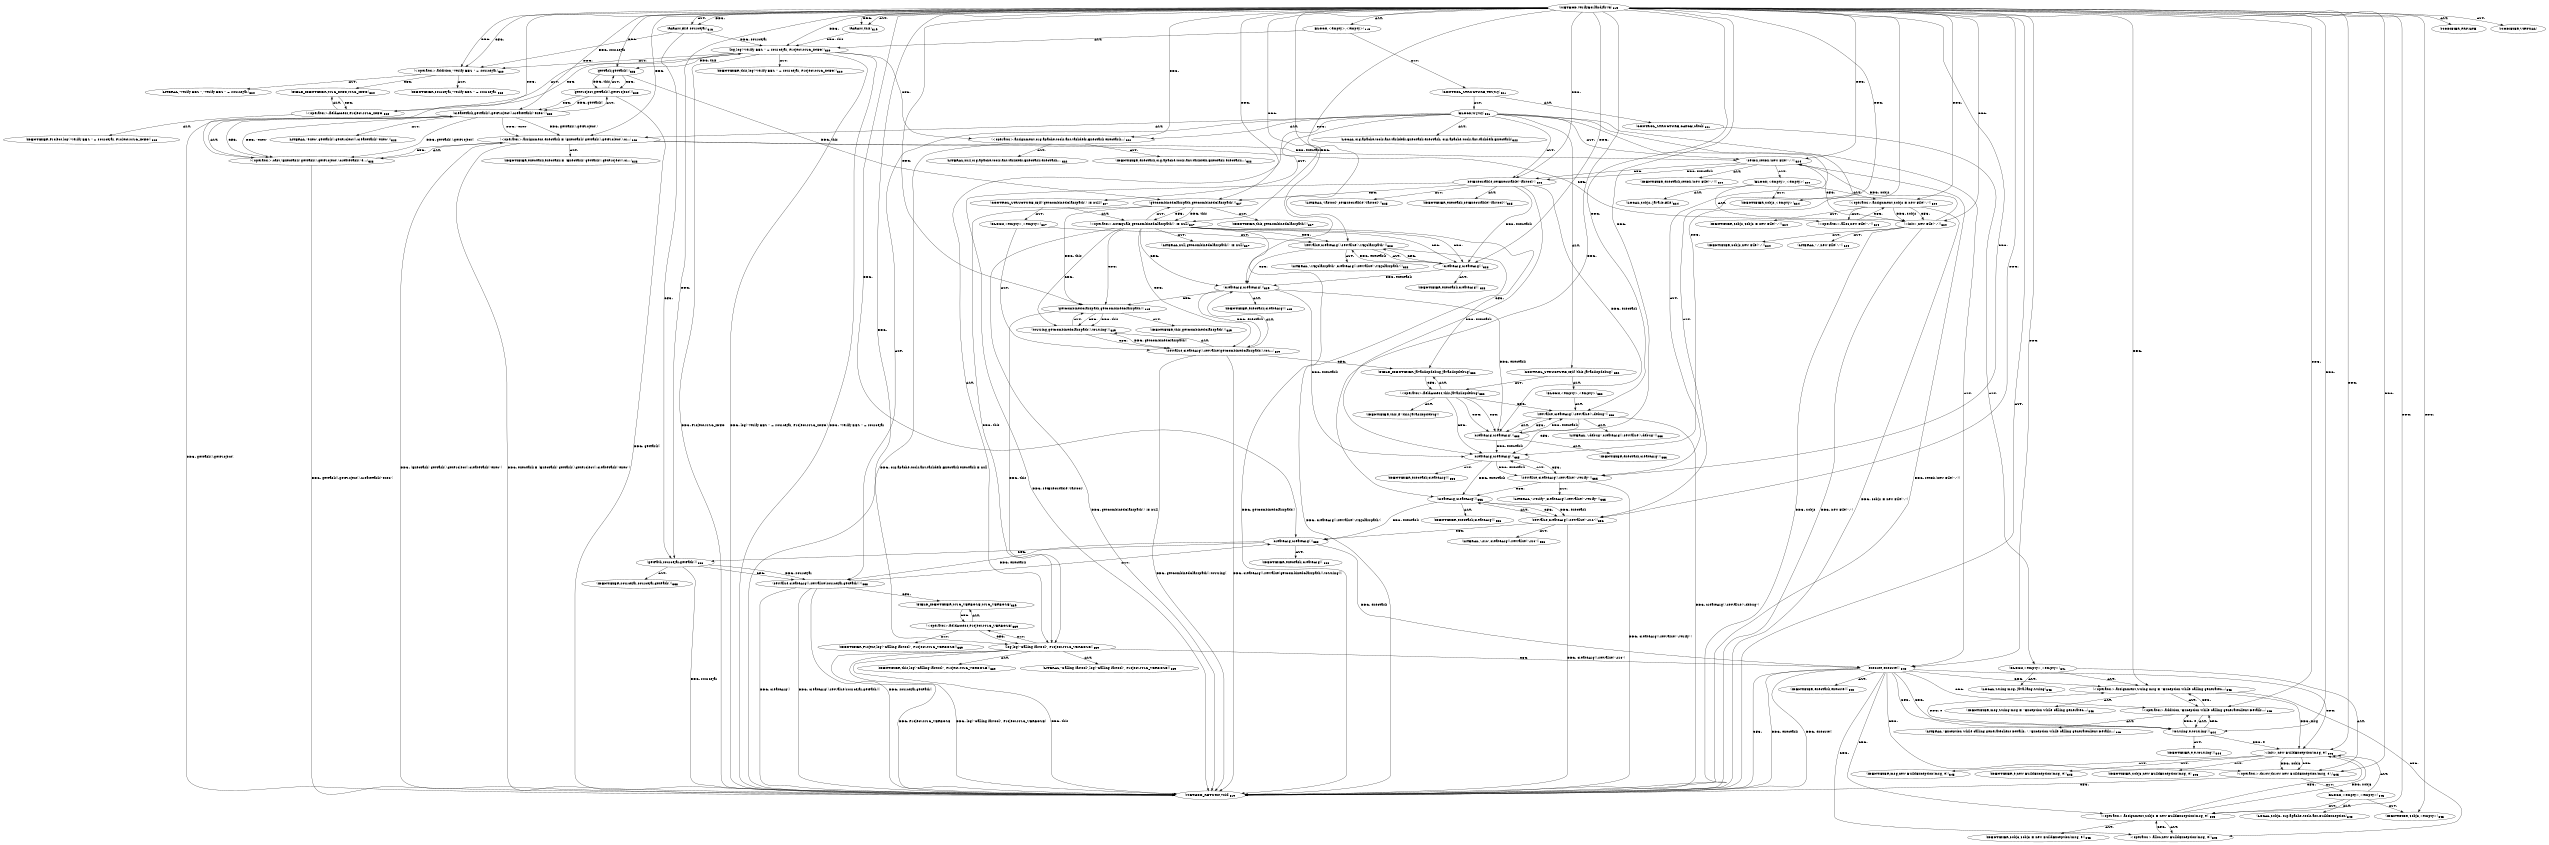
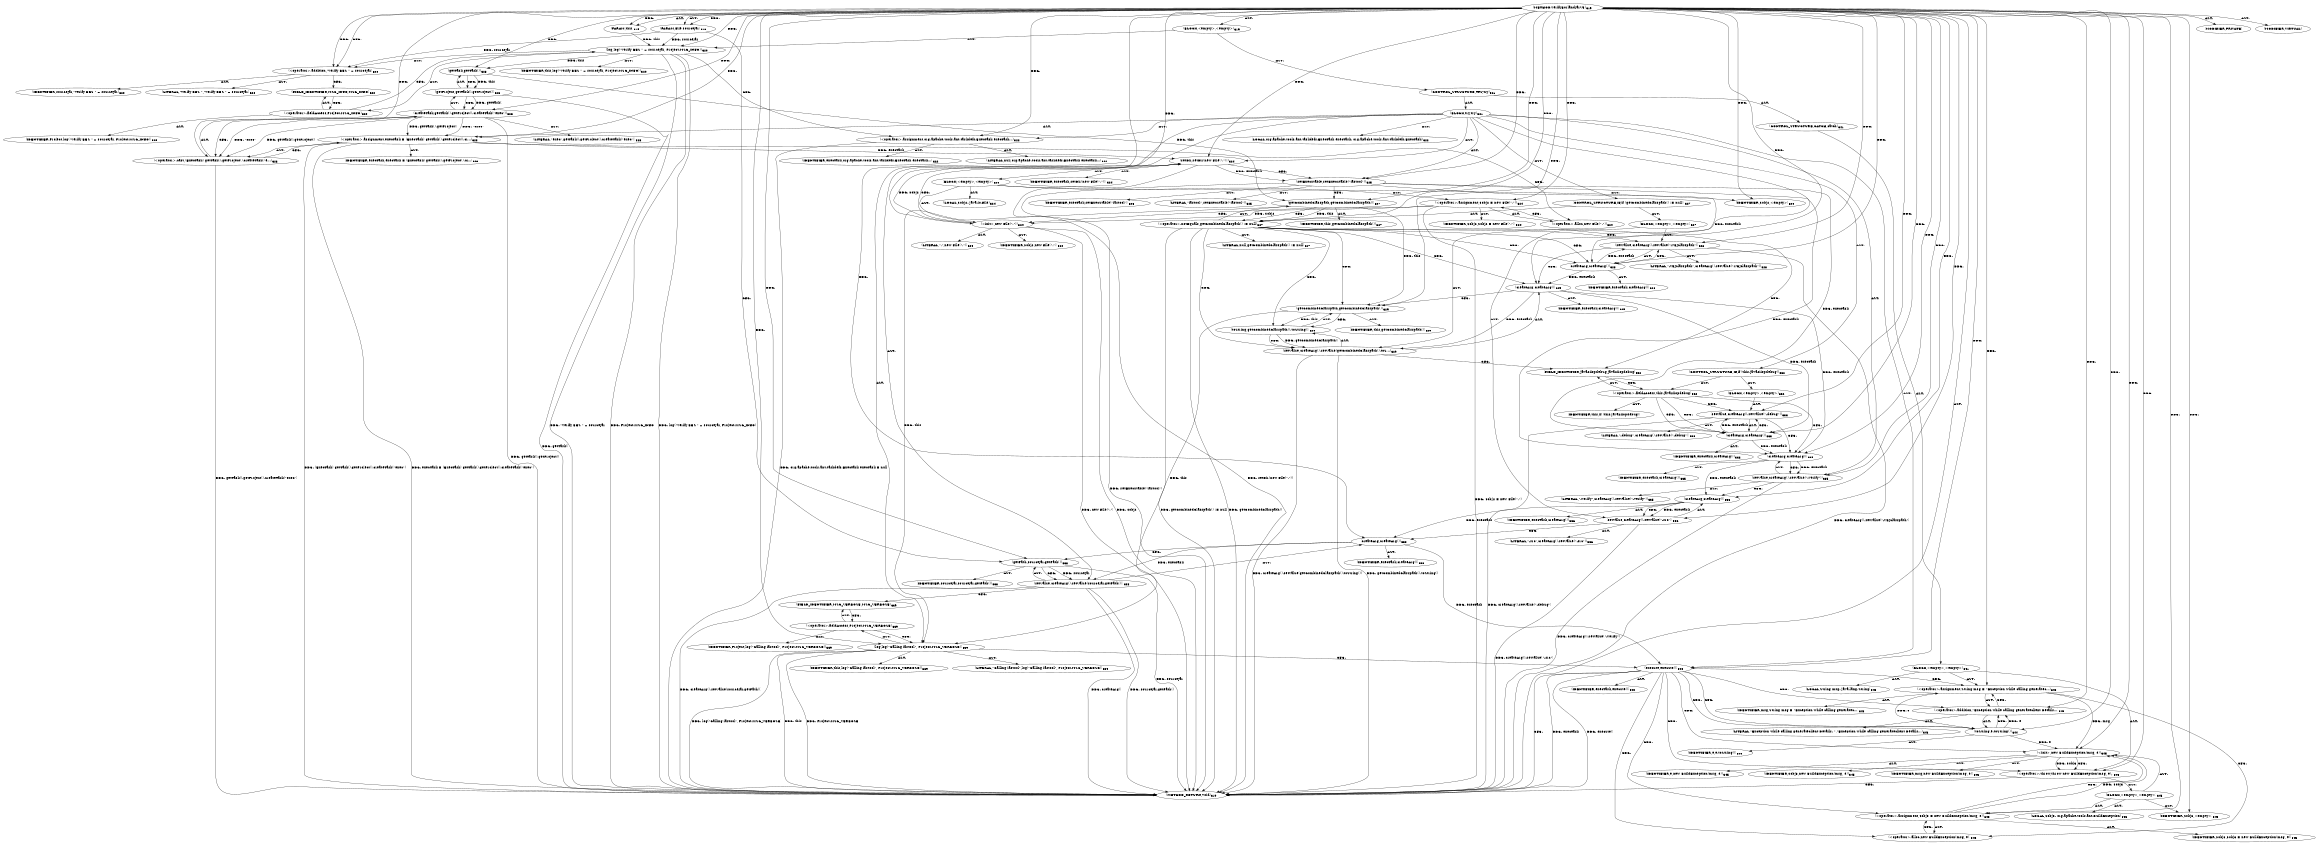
edge "(setValue,createArg().setValue(sourceJar.getPath()))" -> "(getPath,sourceJar.getPath())": added, label "AST:"
